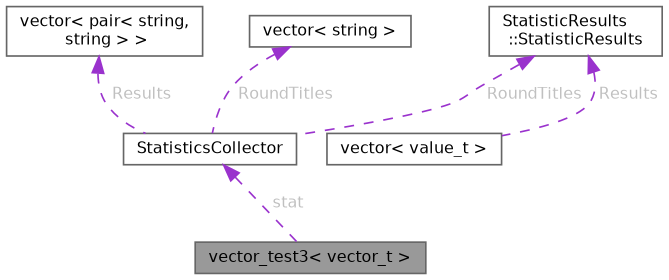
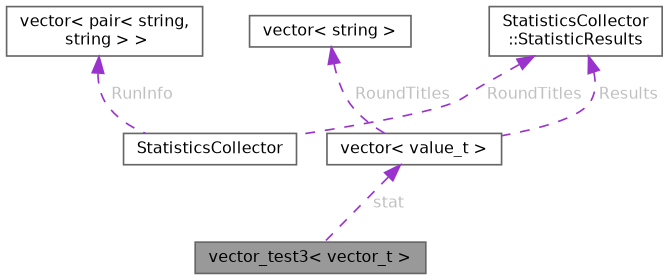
node "StatisticResults ::StatisticResults": label "StatisticResults ::StatisticResults" -> "StatisticsCollector ::StatisticResults"
edge "StatisticsCollector" -> "vector< string >": now "vector< value_t >" -> "vector< string >"
edge "StatisticsCollector" -> "vector< pair< string, string > >": label " Results" -> " RunInfo"
edge "vector_test3< vector_t >" -> "StatisticsCollector": now "vector_test3< vector_t >" -> "vector< value_t >"
